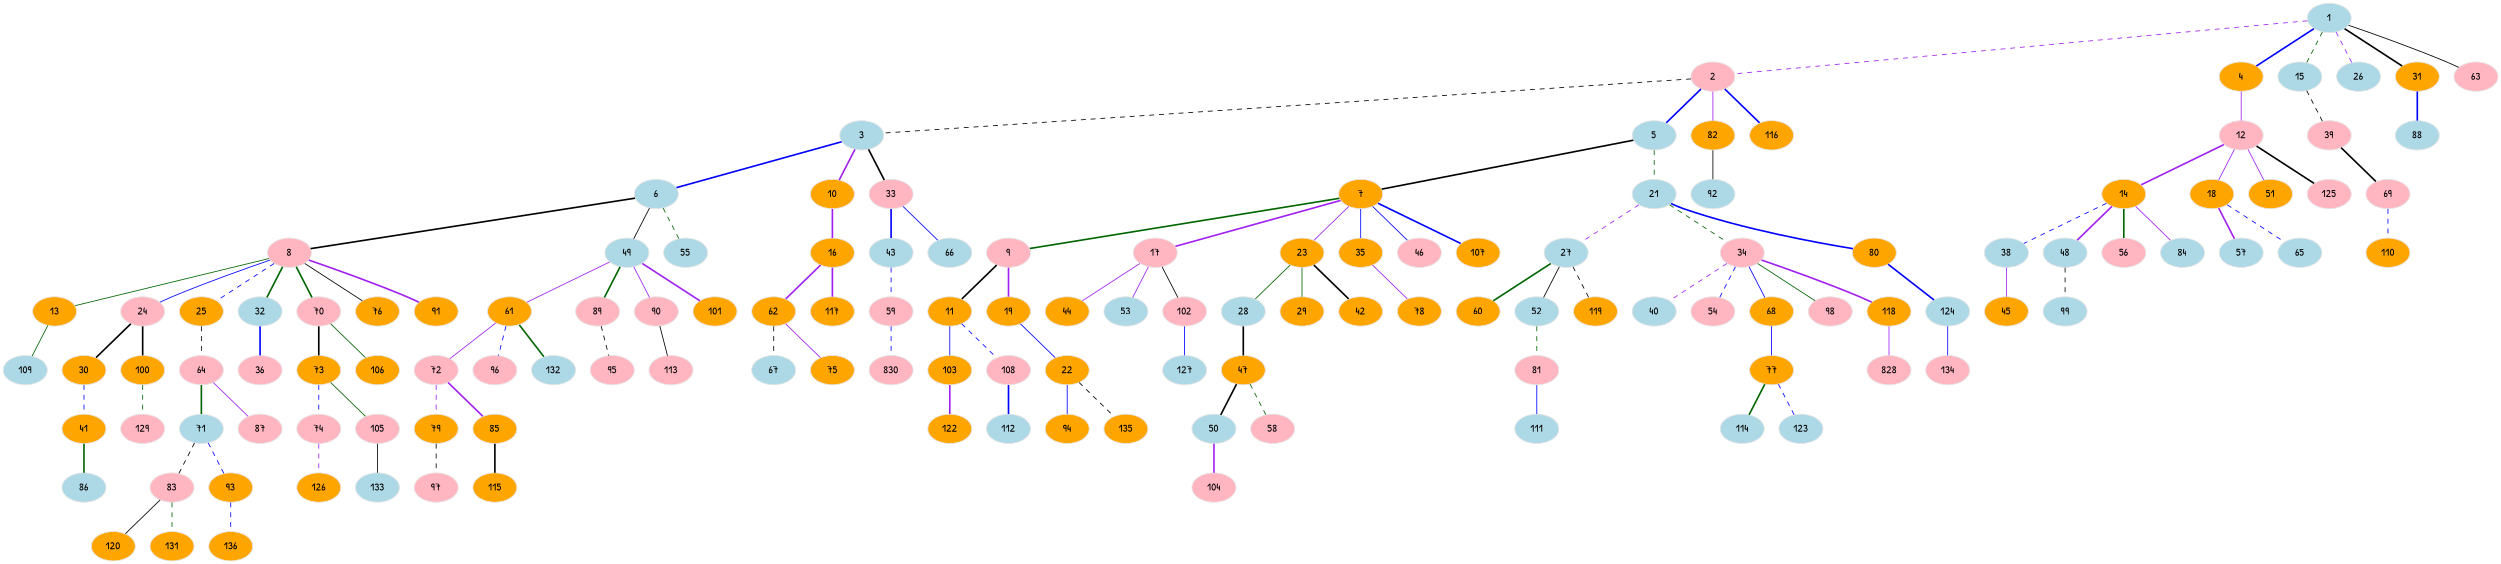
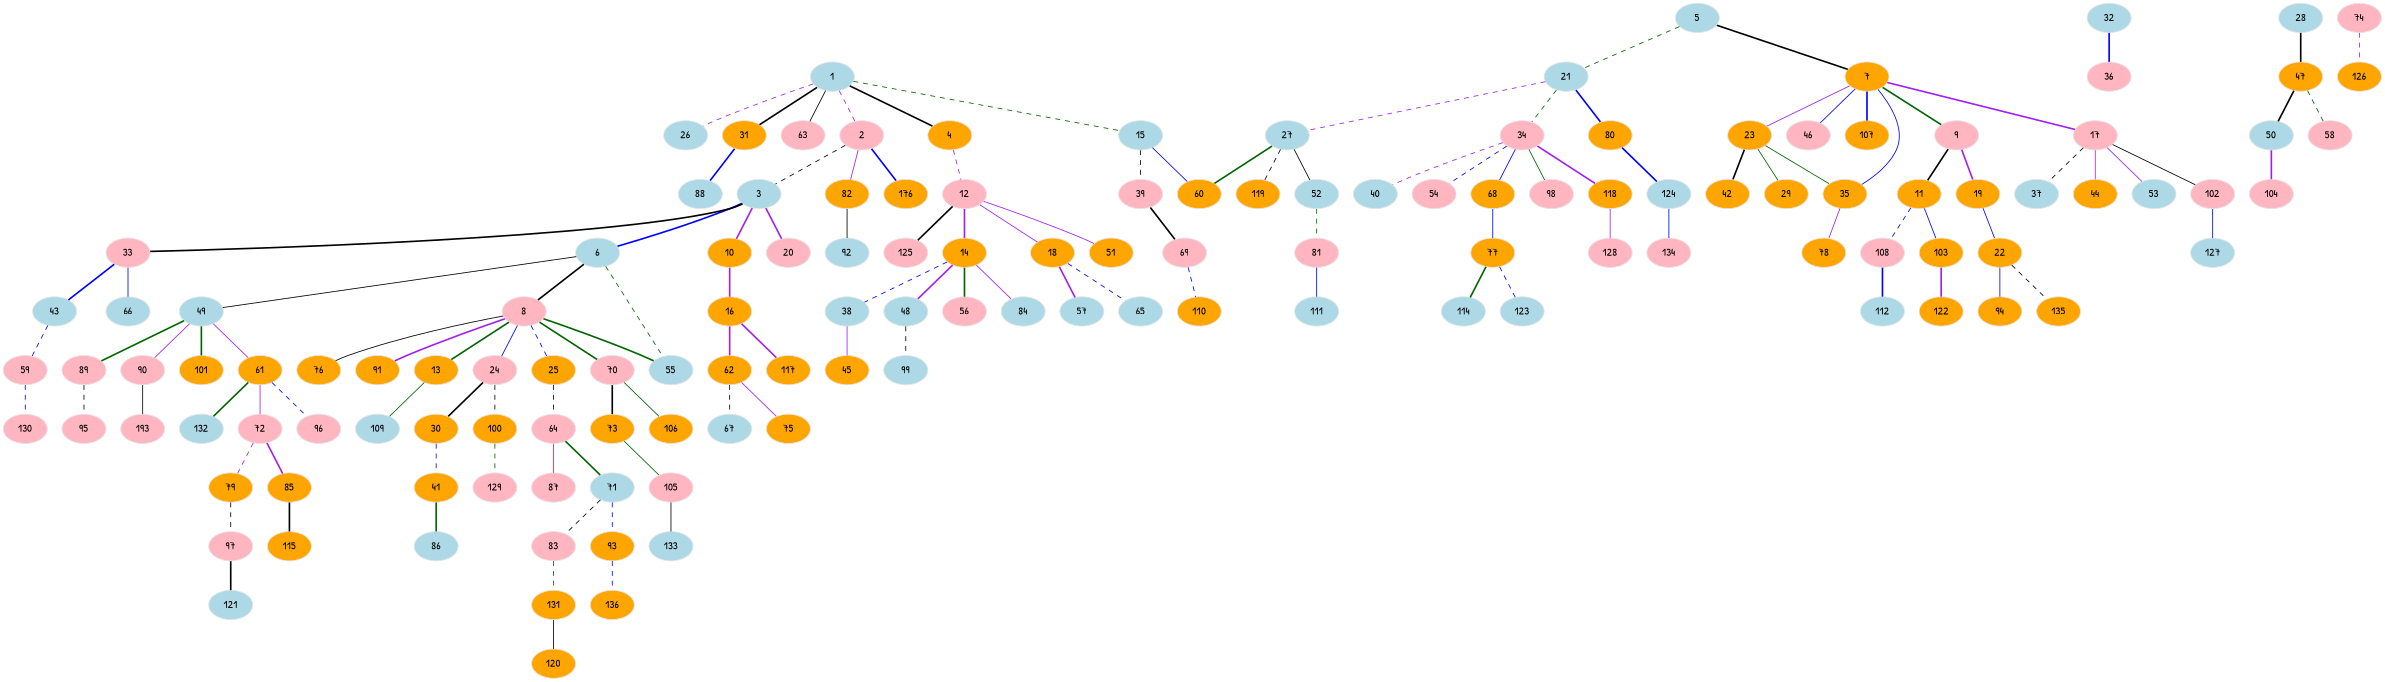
edge "1" -- "4": color blue -> black
edge "2" -- "5": removed
edge "4" -- "12": style solid -> dashed
node "116": label "116" -> "176"
edge "15" -- "60": added
node "37": added
node "20": added
edge "8" -- "13": style solid -> bold
edge "8" -- "32": now "8" -- "55"
edge "49" -- "101": color purple -> darkgreen
edge "23" -- "28": now "23" -- "35"
edge "24" -- "100": style bold -> dashed
node "113": label "113" -> "193"
node "830": label "830" -> "130"
node "828": label "828" -> "128"
edge "73" -- "74": removed
edge "83" -- "120": now "131" -- "120"
node "121": added
